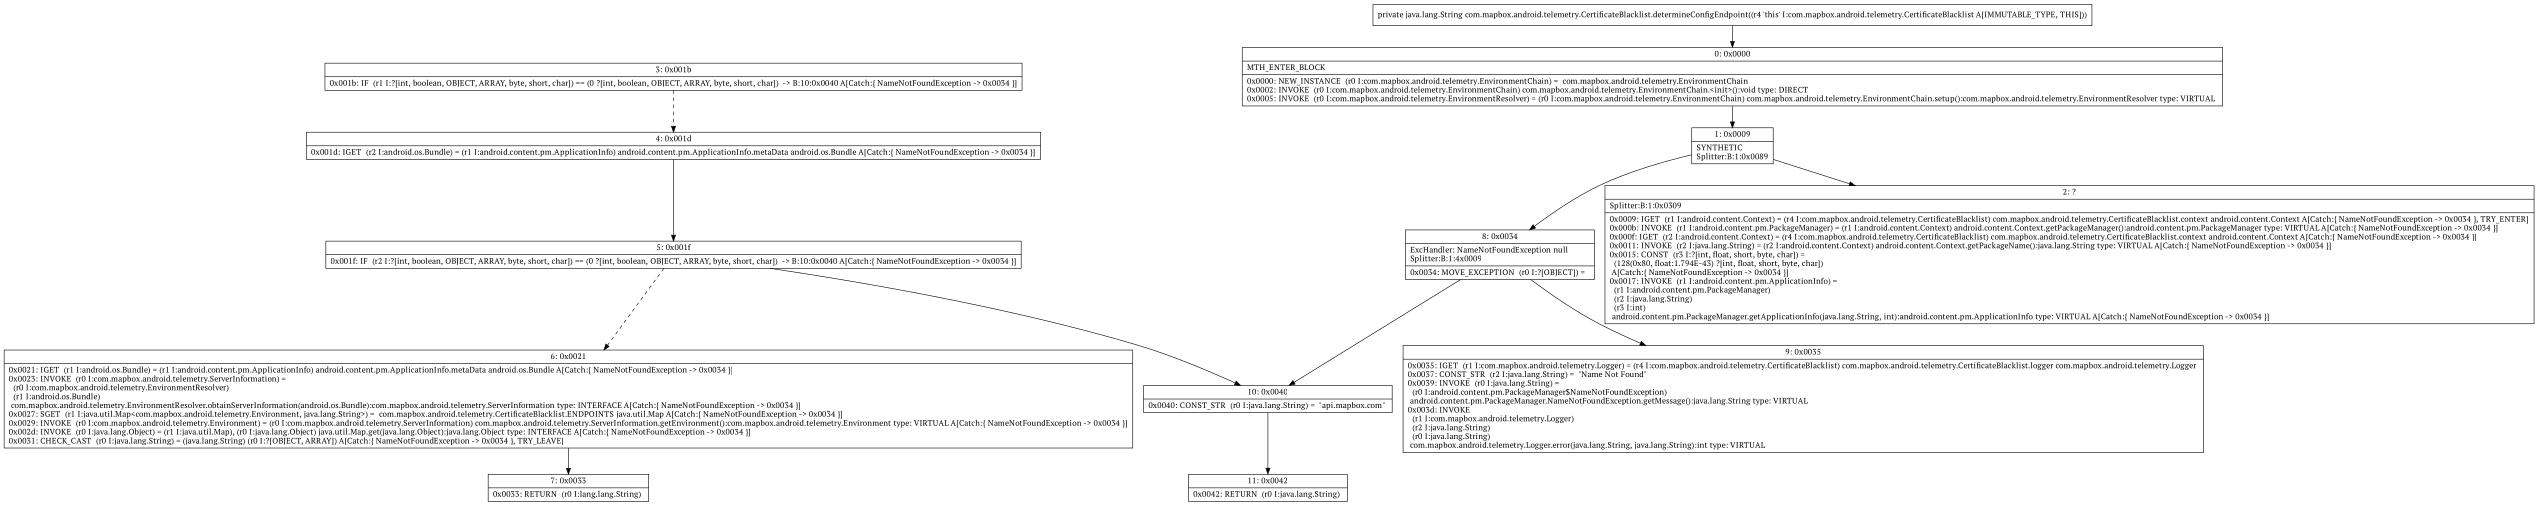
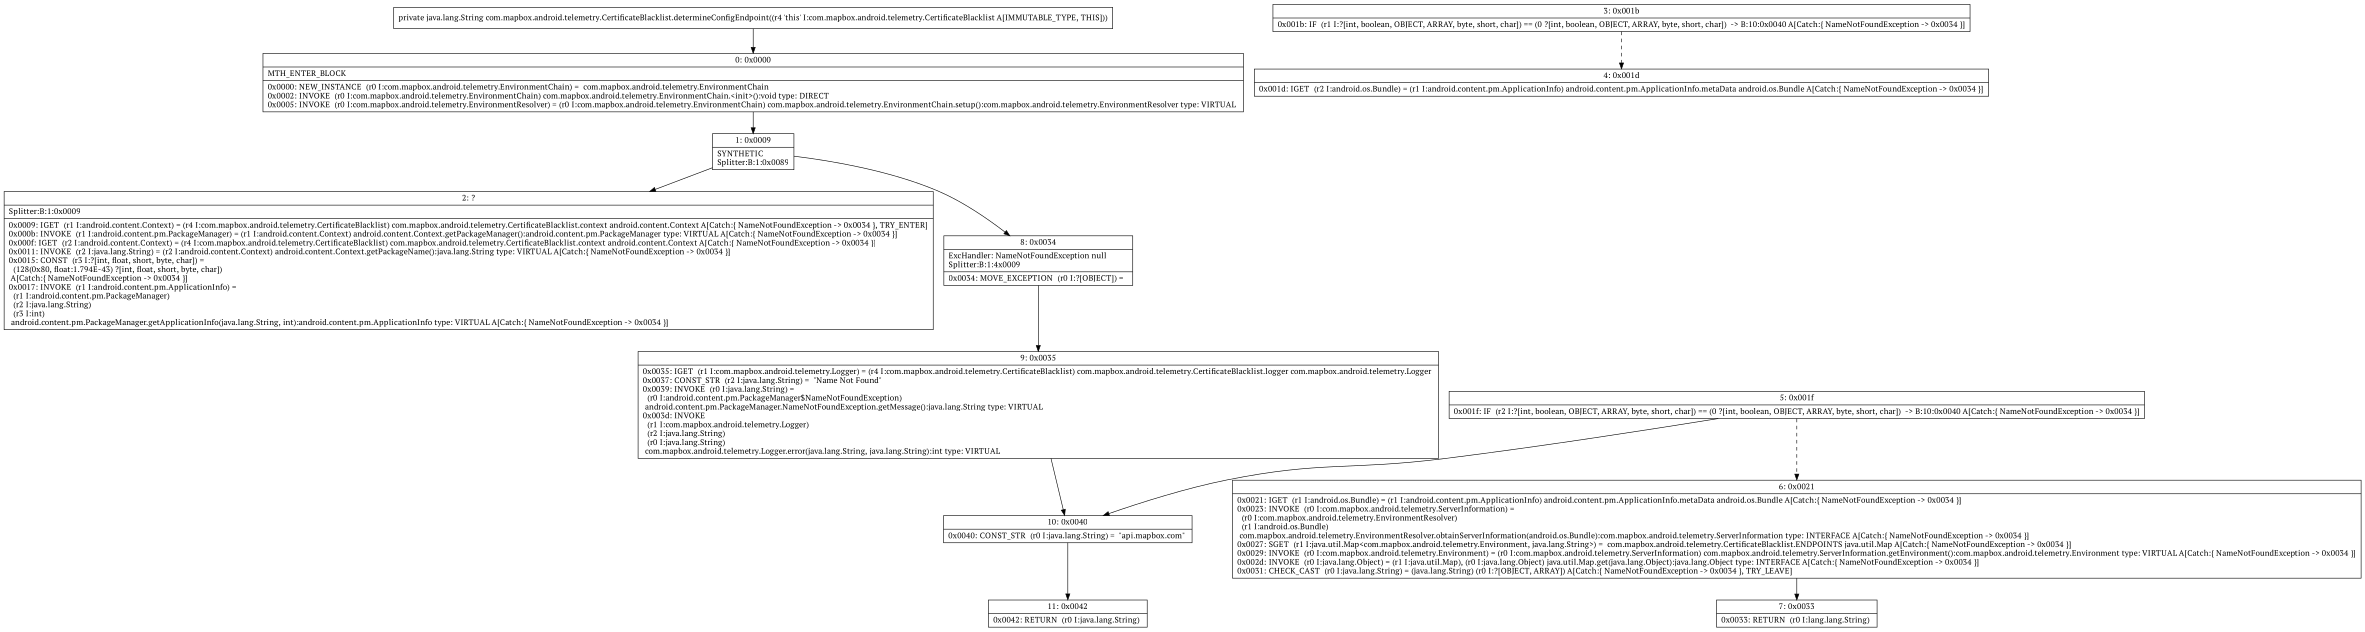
edge "4: 0x001d" -> "5: 0x001f": removed
node "2: ?": text "Splitter:B:1:0x0309" -> "Splitter:B:1:0x0009"
edge "8: 0x0034" -> "10: 0x0040": now "9: 0x0035" -> "10: 0x0040"
